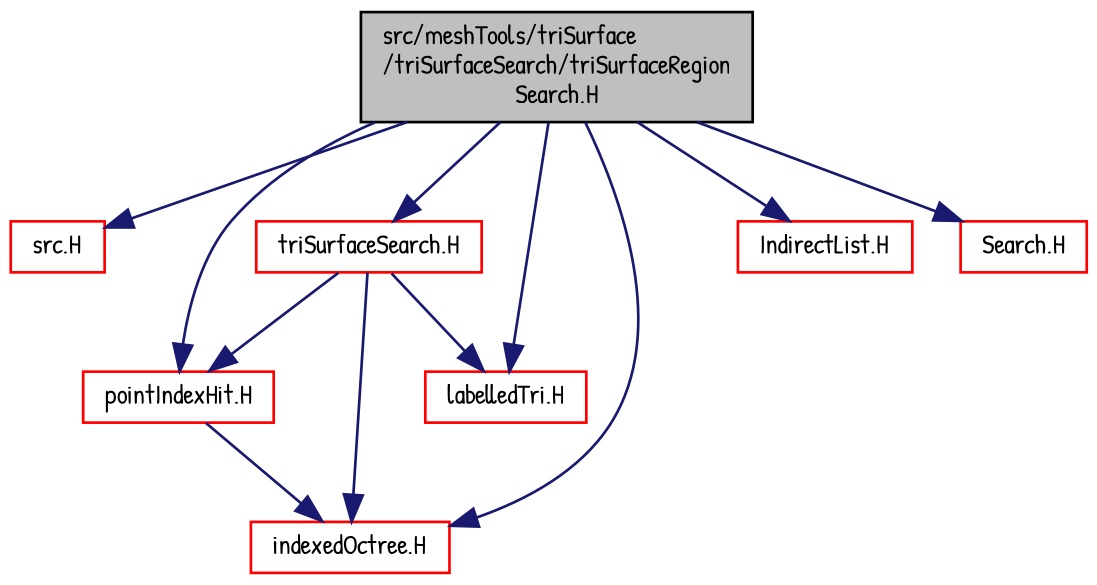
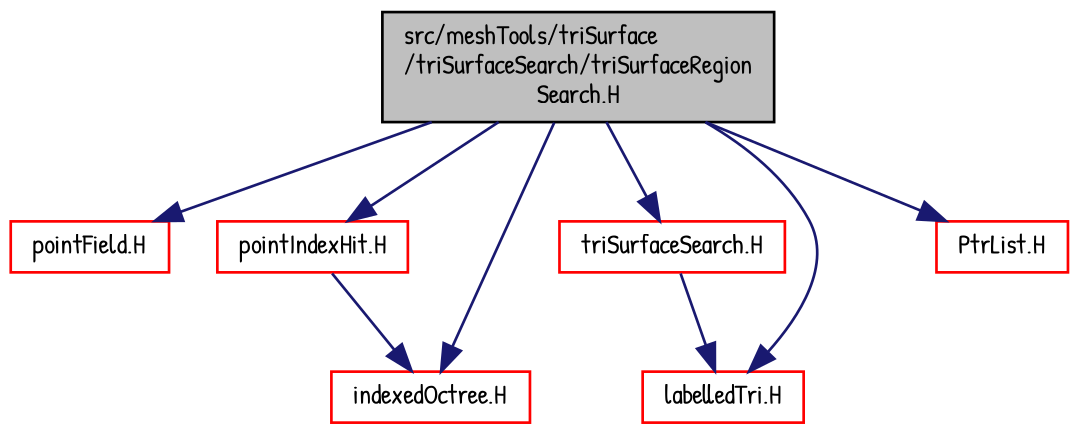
node "src.H": label "src.H" -> "pointField.H"
node "IndirectList.H": removed
node "Search.H": label "Search.H" -> "PtrList.H"
edge "triSurfaceSearch.H" -> "pointIndexHit.H": removed
edge "triSurfaceSearch.H" -> "indexedOctree.H": removed
